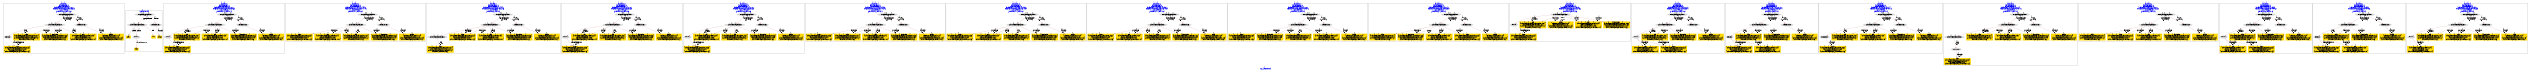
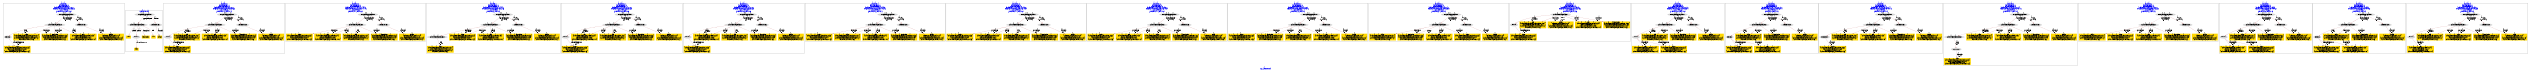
node "year": label "year" -> "extent"
node "description": added
